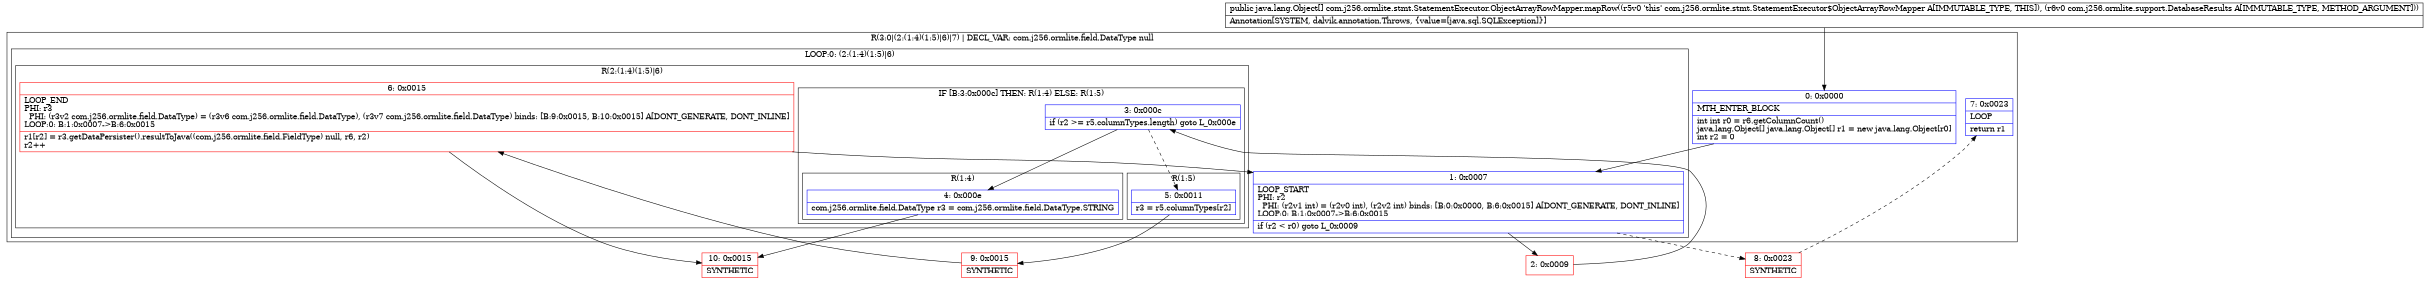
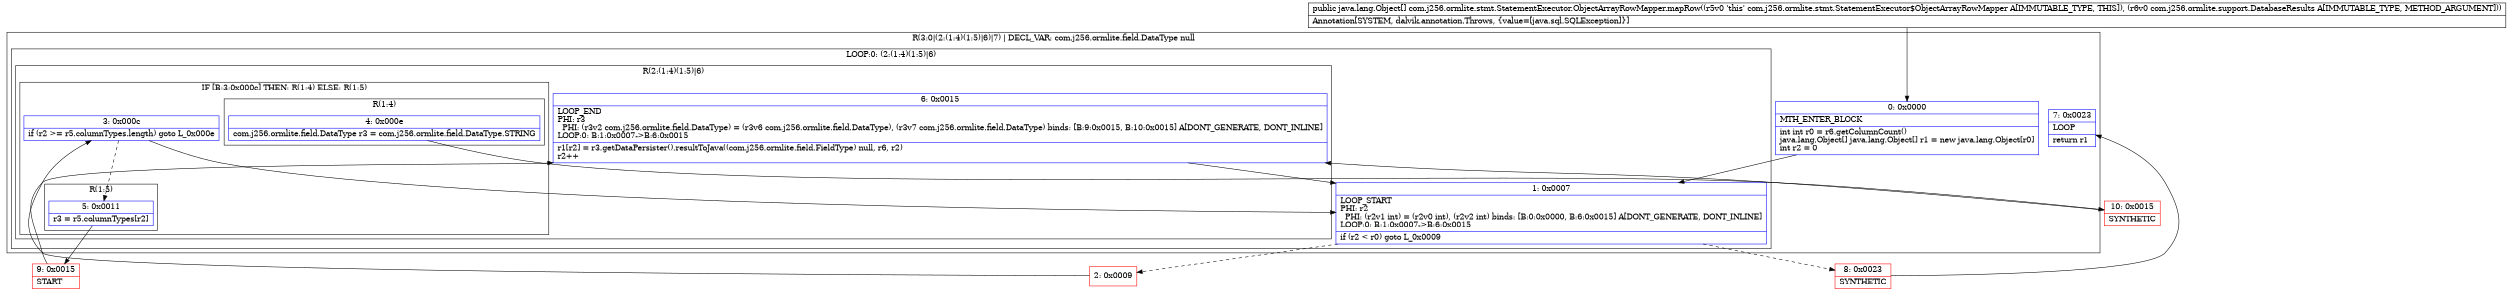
node "6: 0x0015": color red -> blue
edge "3: 0x000c" -> "4: 0x000e": now "3: 0x000c" -> "1: 0x0007"
edge "8: 0x0023" -> "7: 0x0023": style dashed -> solid
edge "6: 0x0015" -> "10: 0x0015": reversed
edge "1: 0x0007" -> "2: 0x0009": style solid -> dashed
node "9: 0x0015": text "SYNTHETIC" -> "START"
